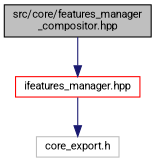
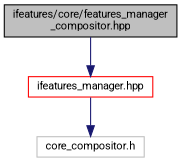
node "src/core/features_manager _compositor.hpp": label "src/core/features_manager _compositor.hpp" -> "ifeatures/core/features_manager _compositor.hpp"
node "core_export.h": label "core_export.h" -> "core_compositor.h"
